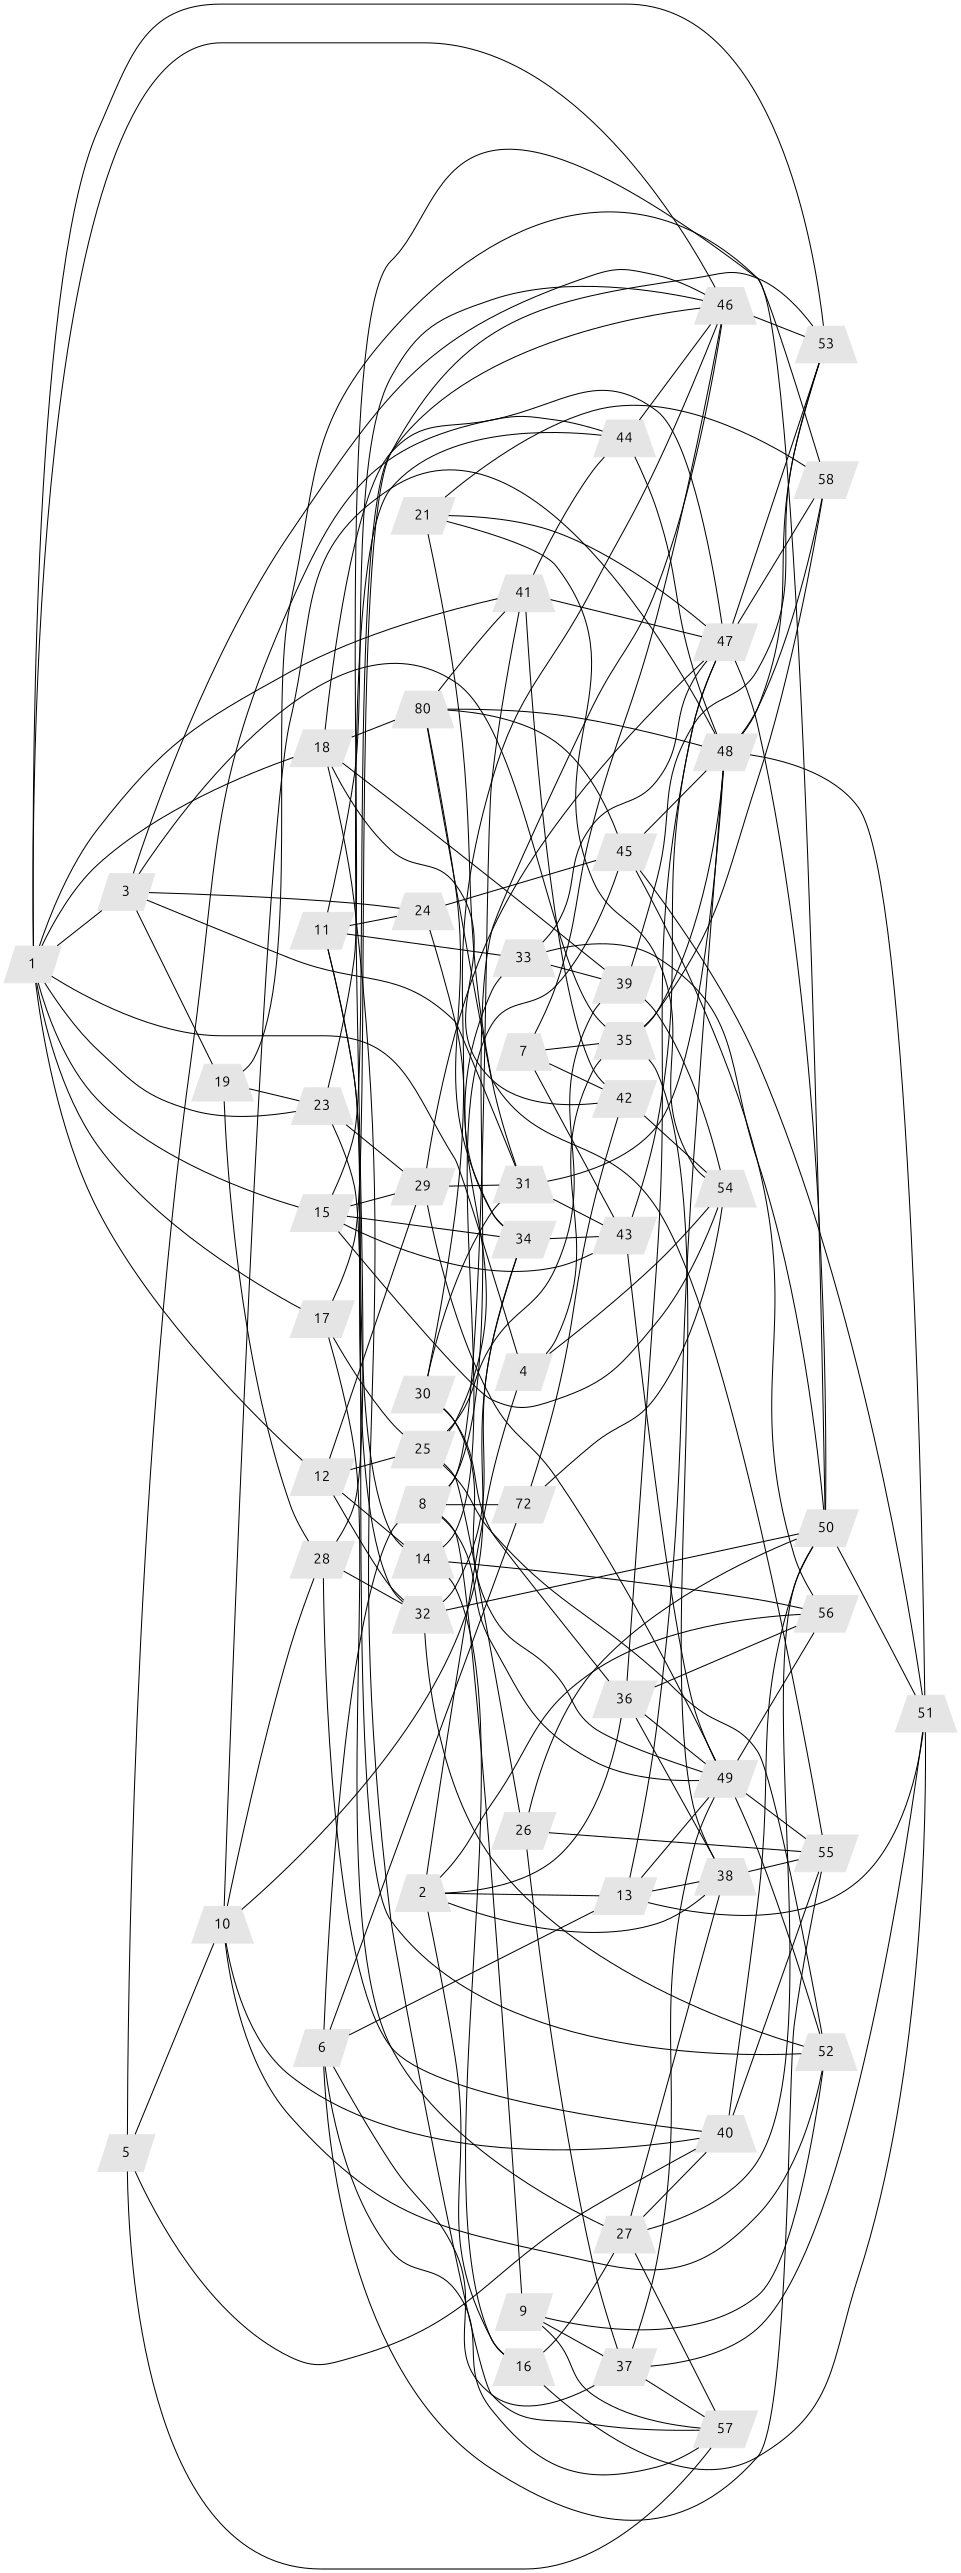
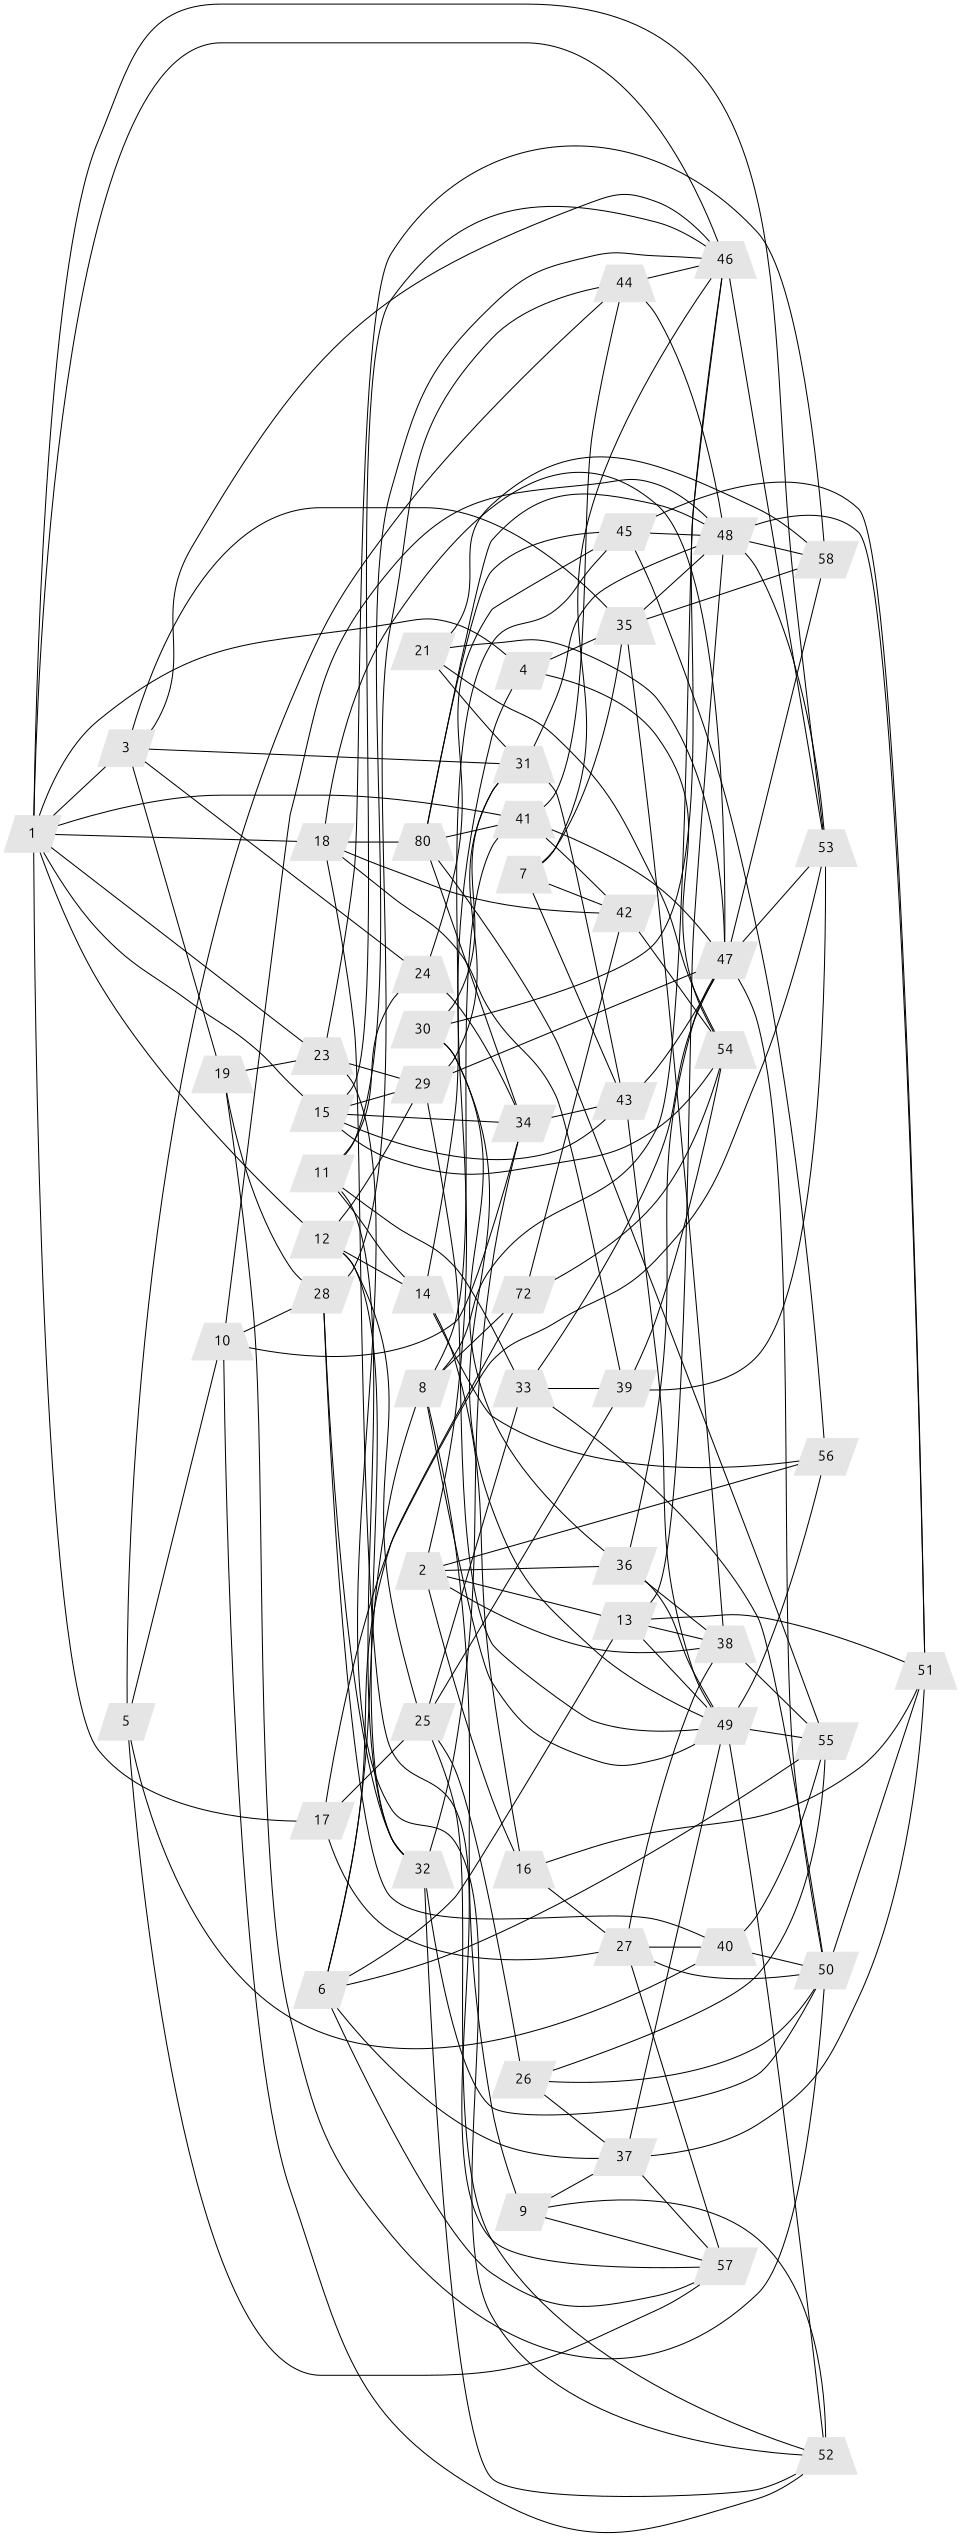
edge "56" -- "36": removed
edge "10" -- "40": removed
